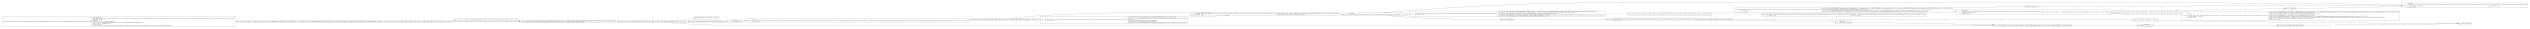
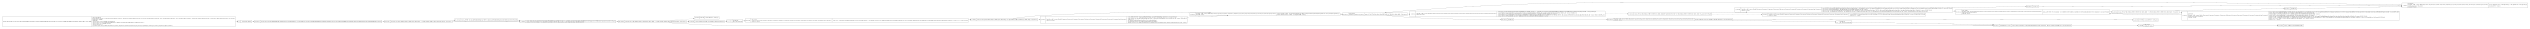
node "33: ?": removed
